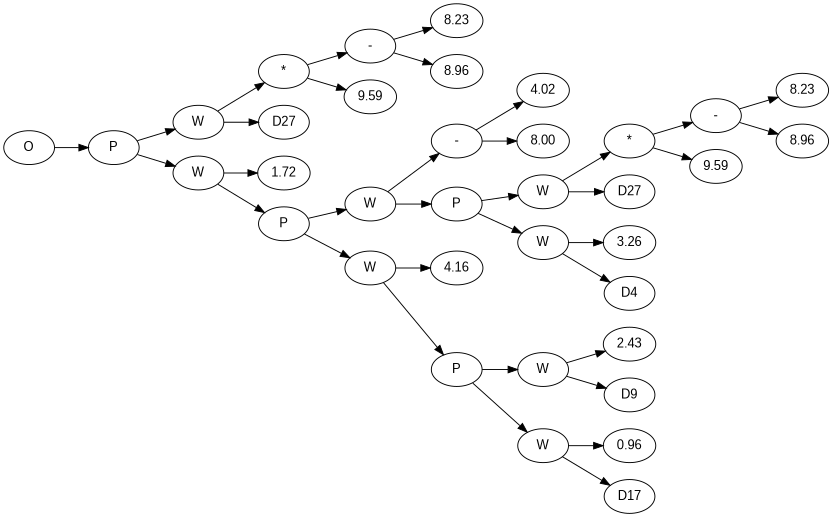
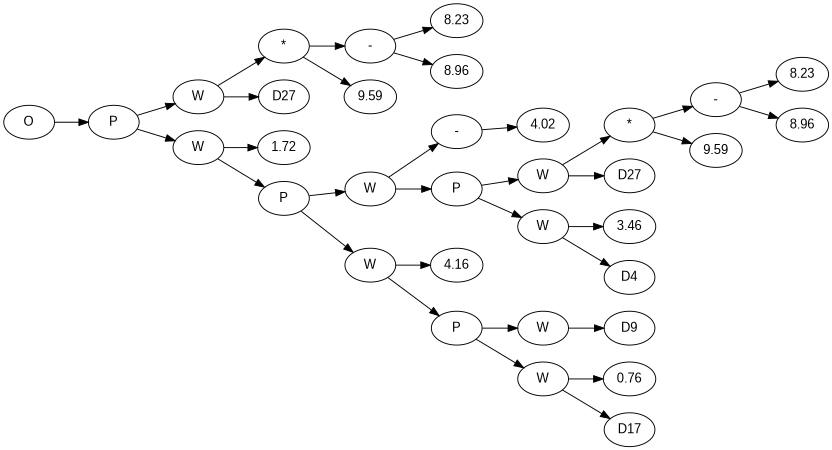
node "8.00": removed
node "3.26": label "3.26" -> "3.46"
node "2.43": removed
node "0.96": label "0.96" -> "0.76"
